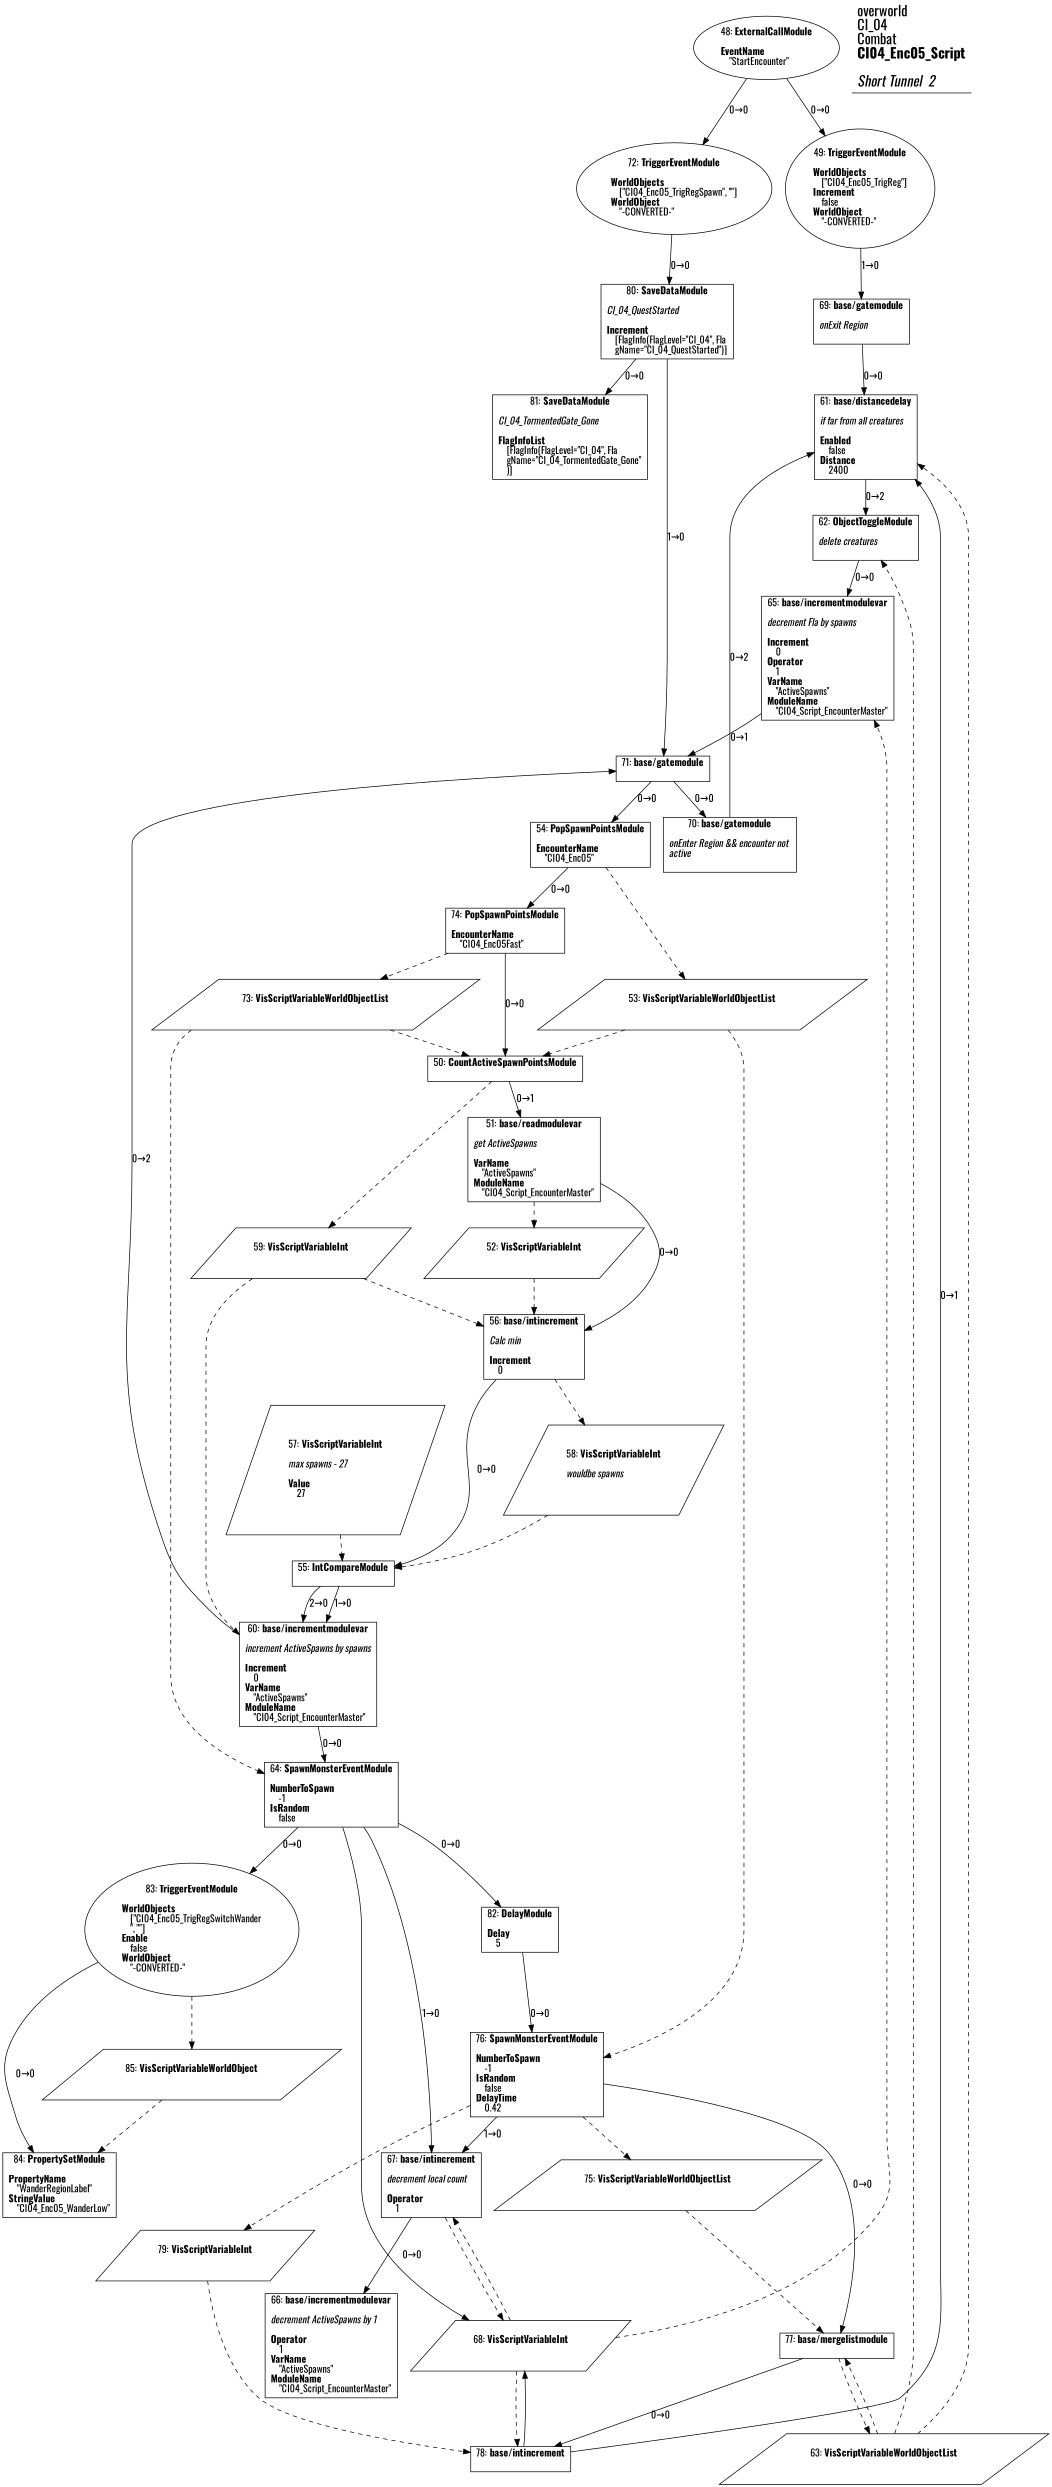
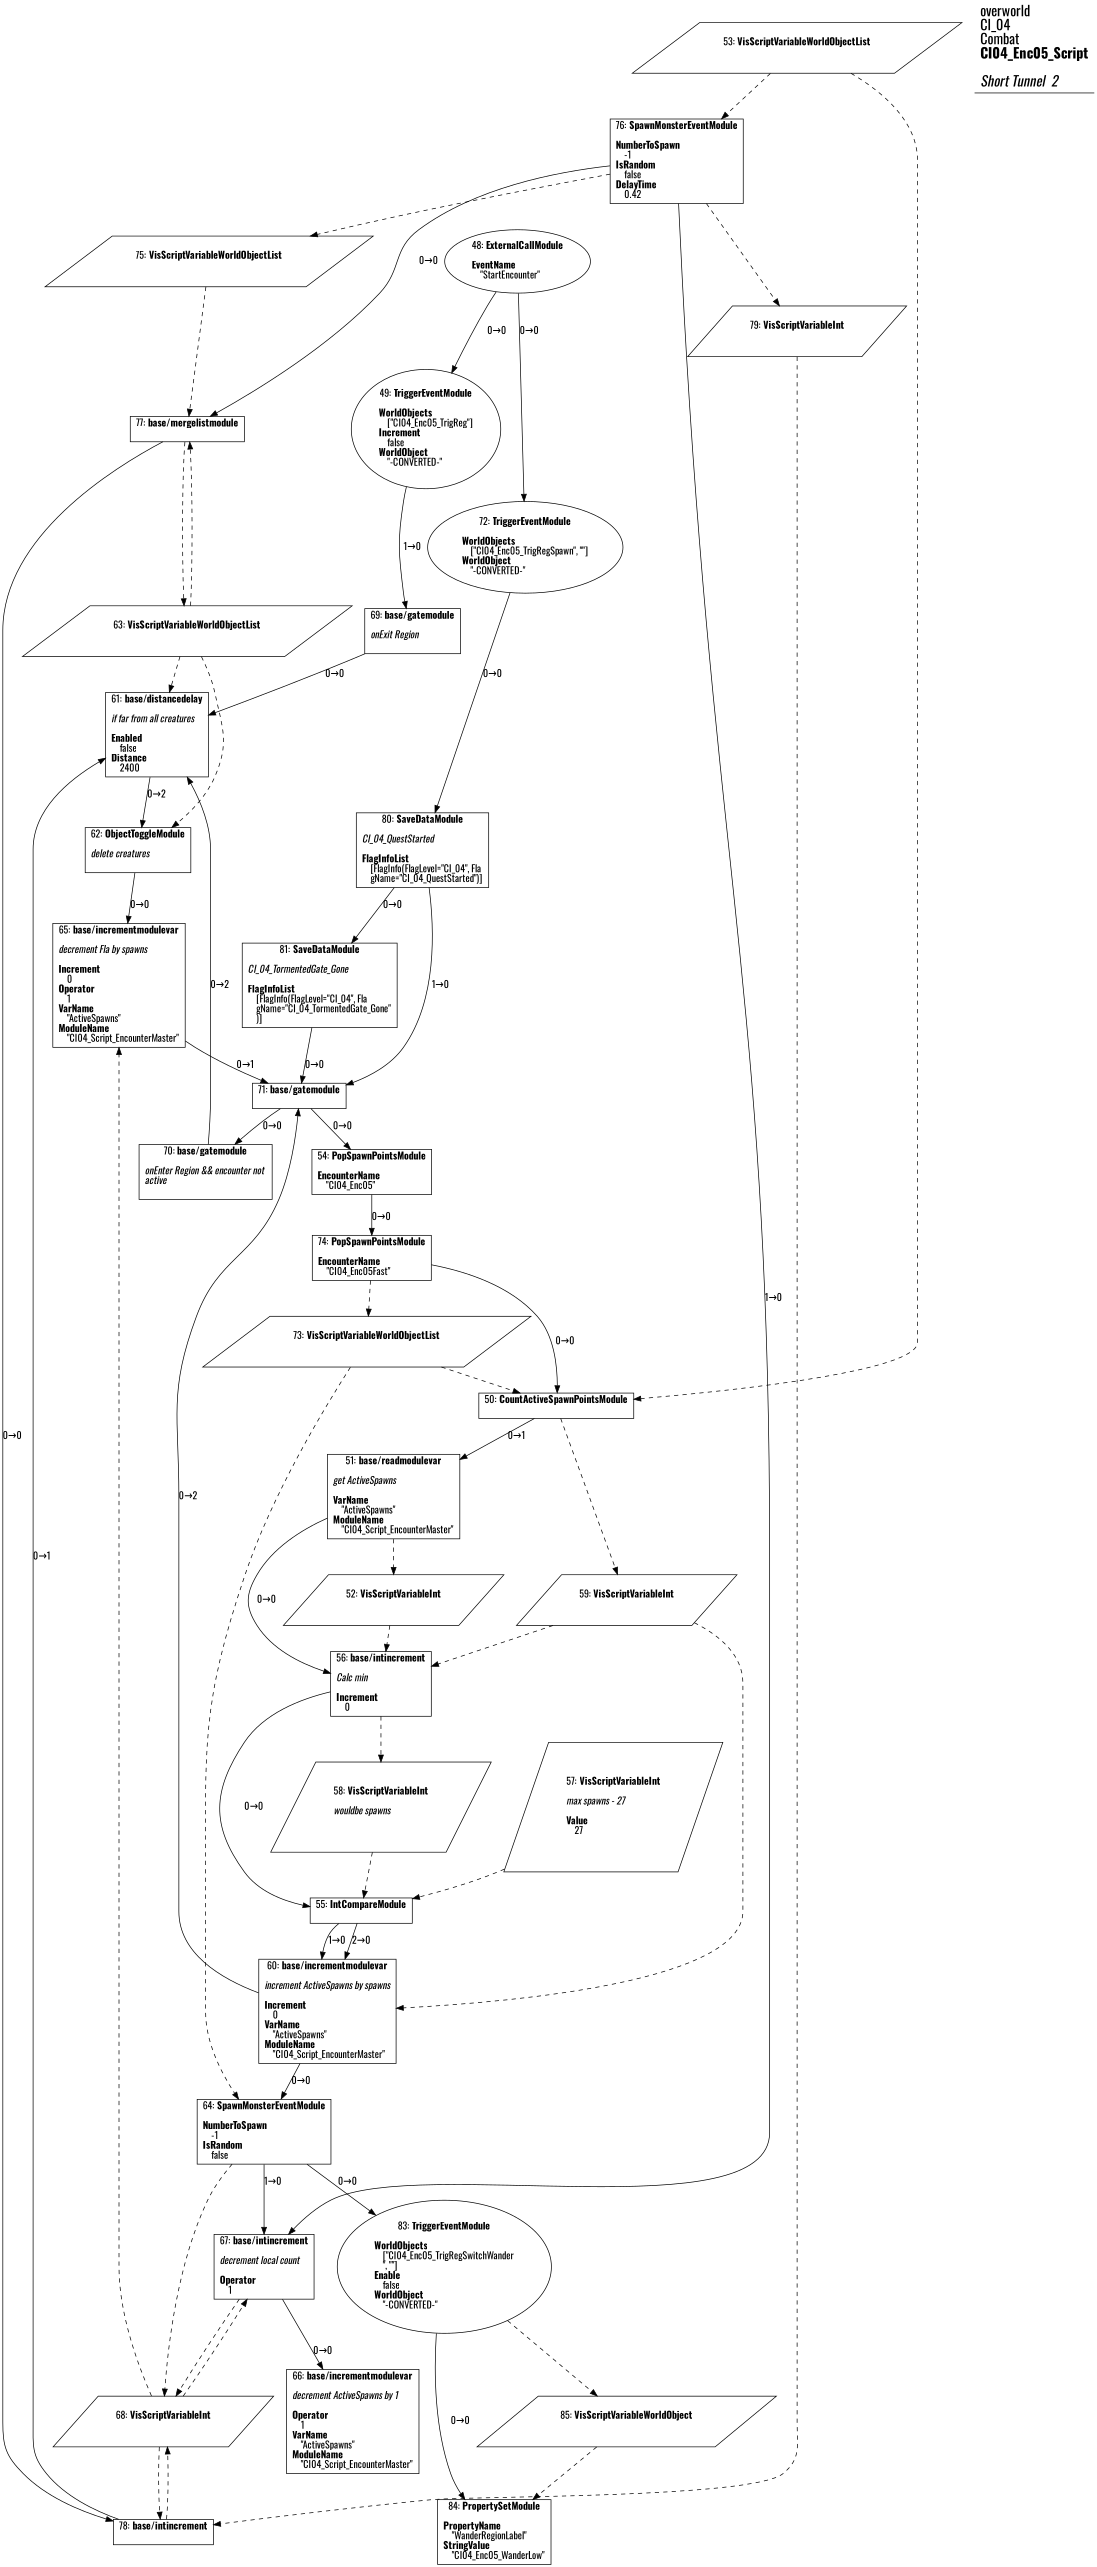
node "80:": text "Increment" -> "FlagInfoList"
edge "54:" -> "53:": removed
edge "81:" -> "71:": added, label "0→0"
node "82:": removed
edge "64:" -> "68:": style solid -> dashed
edge "78:" -> "68:": style solid -> dashed
